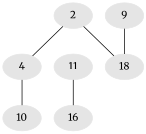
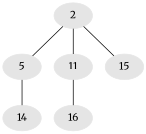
node "9": removed
edge "2" -- "11": added
node "4": label "4" -> "5"
node "18": label "18" -> "15"
node "10": label "10" -> "14"
